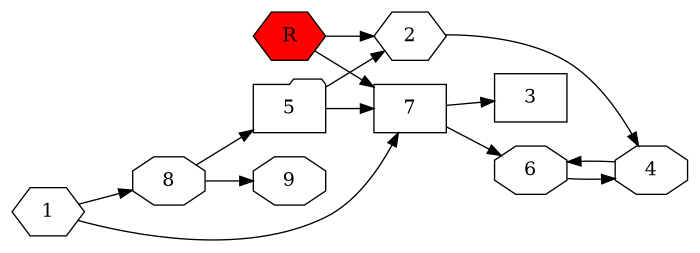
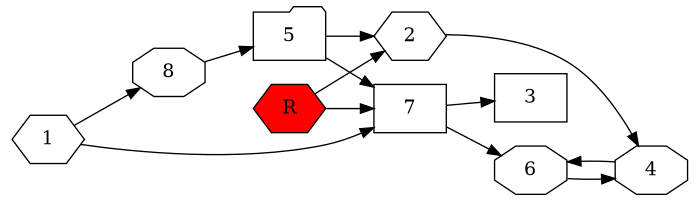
node "9": removed
